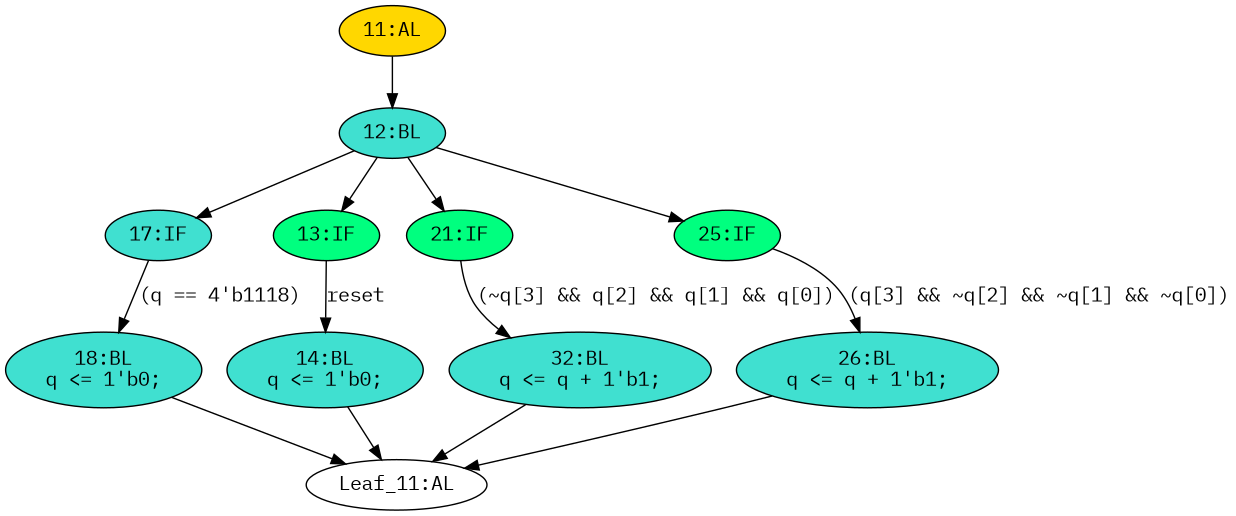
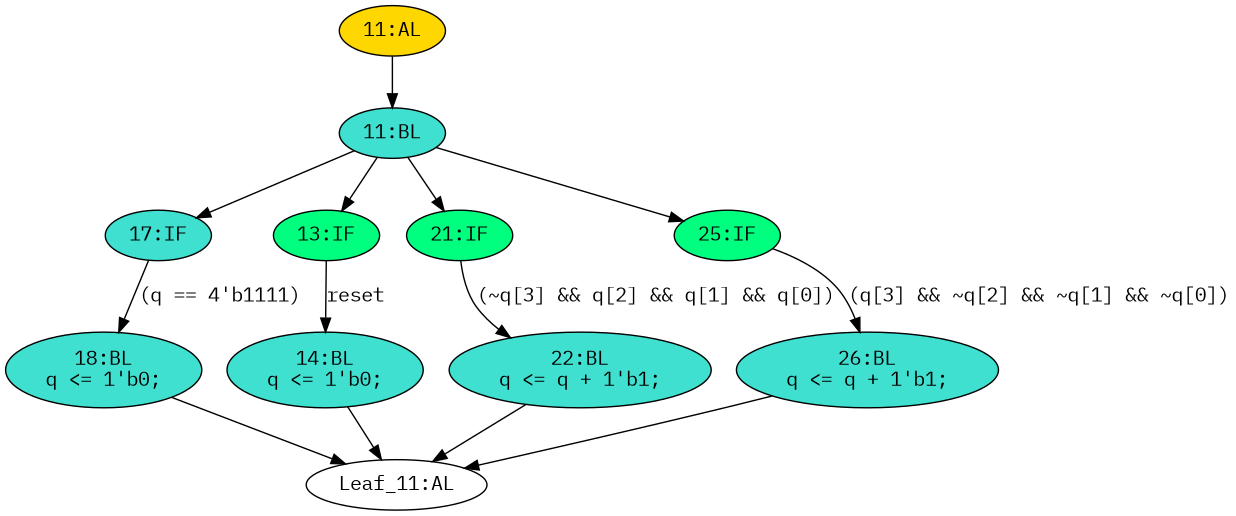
node "12:BL": label "12:BL" -> "11:BL"
edge "17:IF" -> "18:BL q <= 1'b0;": label "(q == 4'b1118)" -> "(q == 4'b1111)"
node "32:BL q <= q + 1'b1;": label "32:BL q <= q + 1'b1;" -> "22:BL q <= q + 1'b1;"
